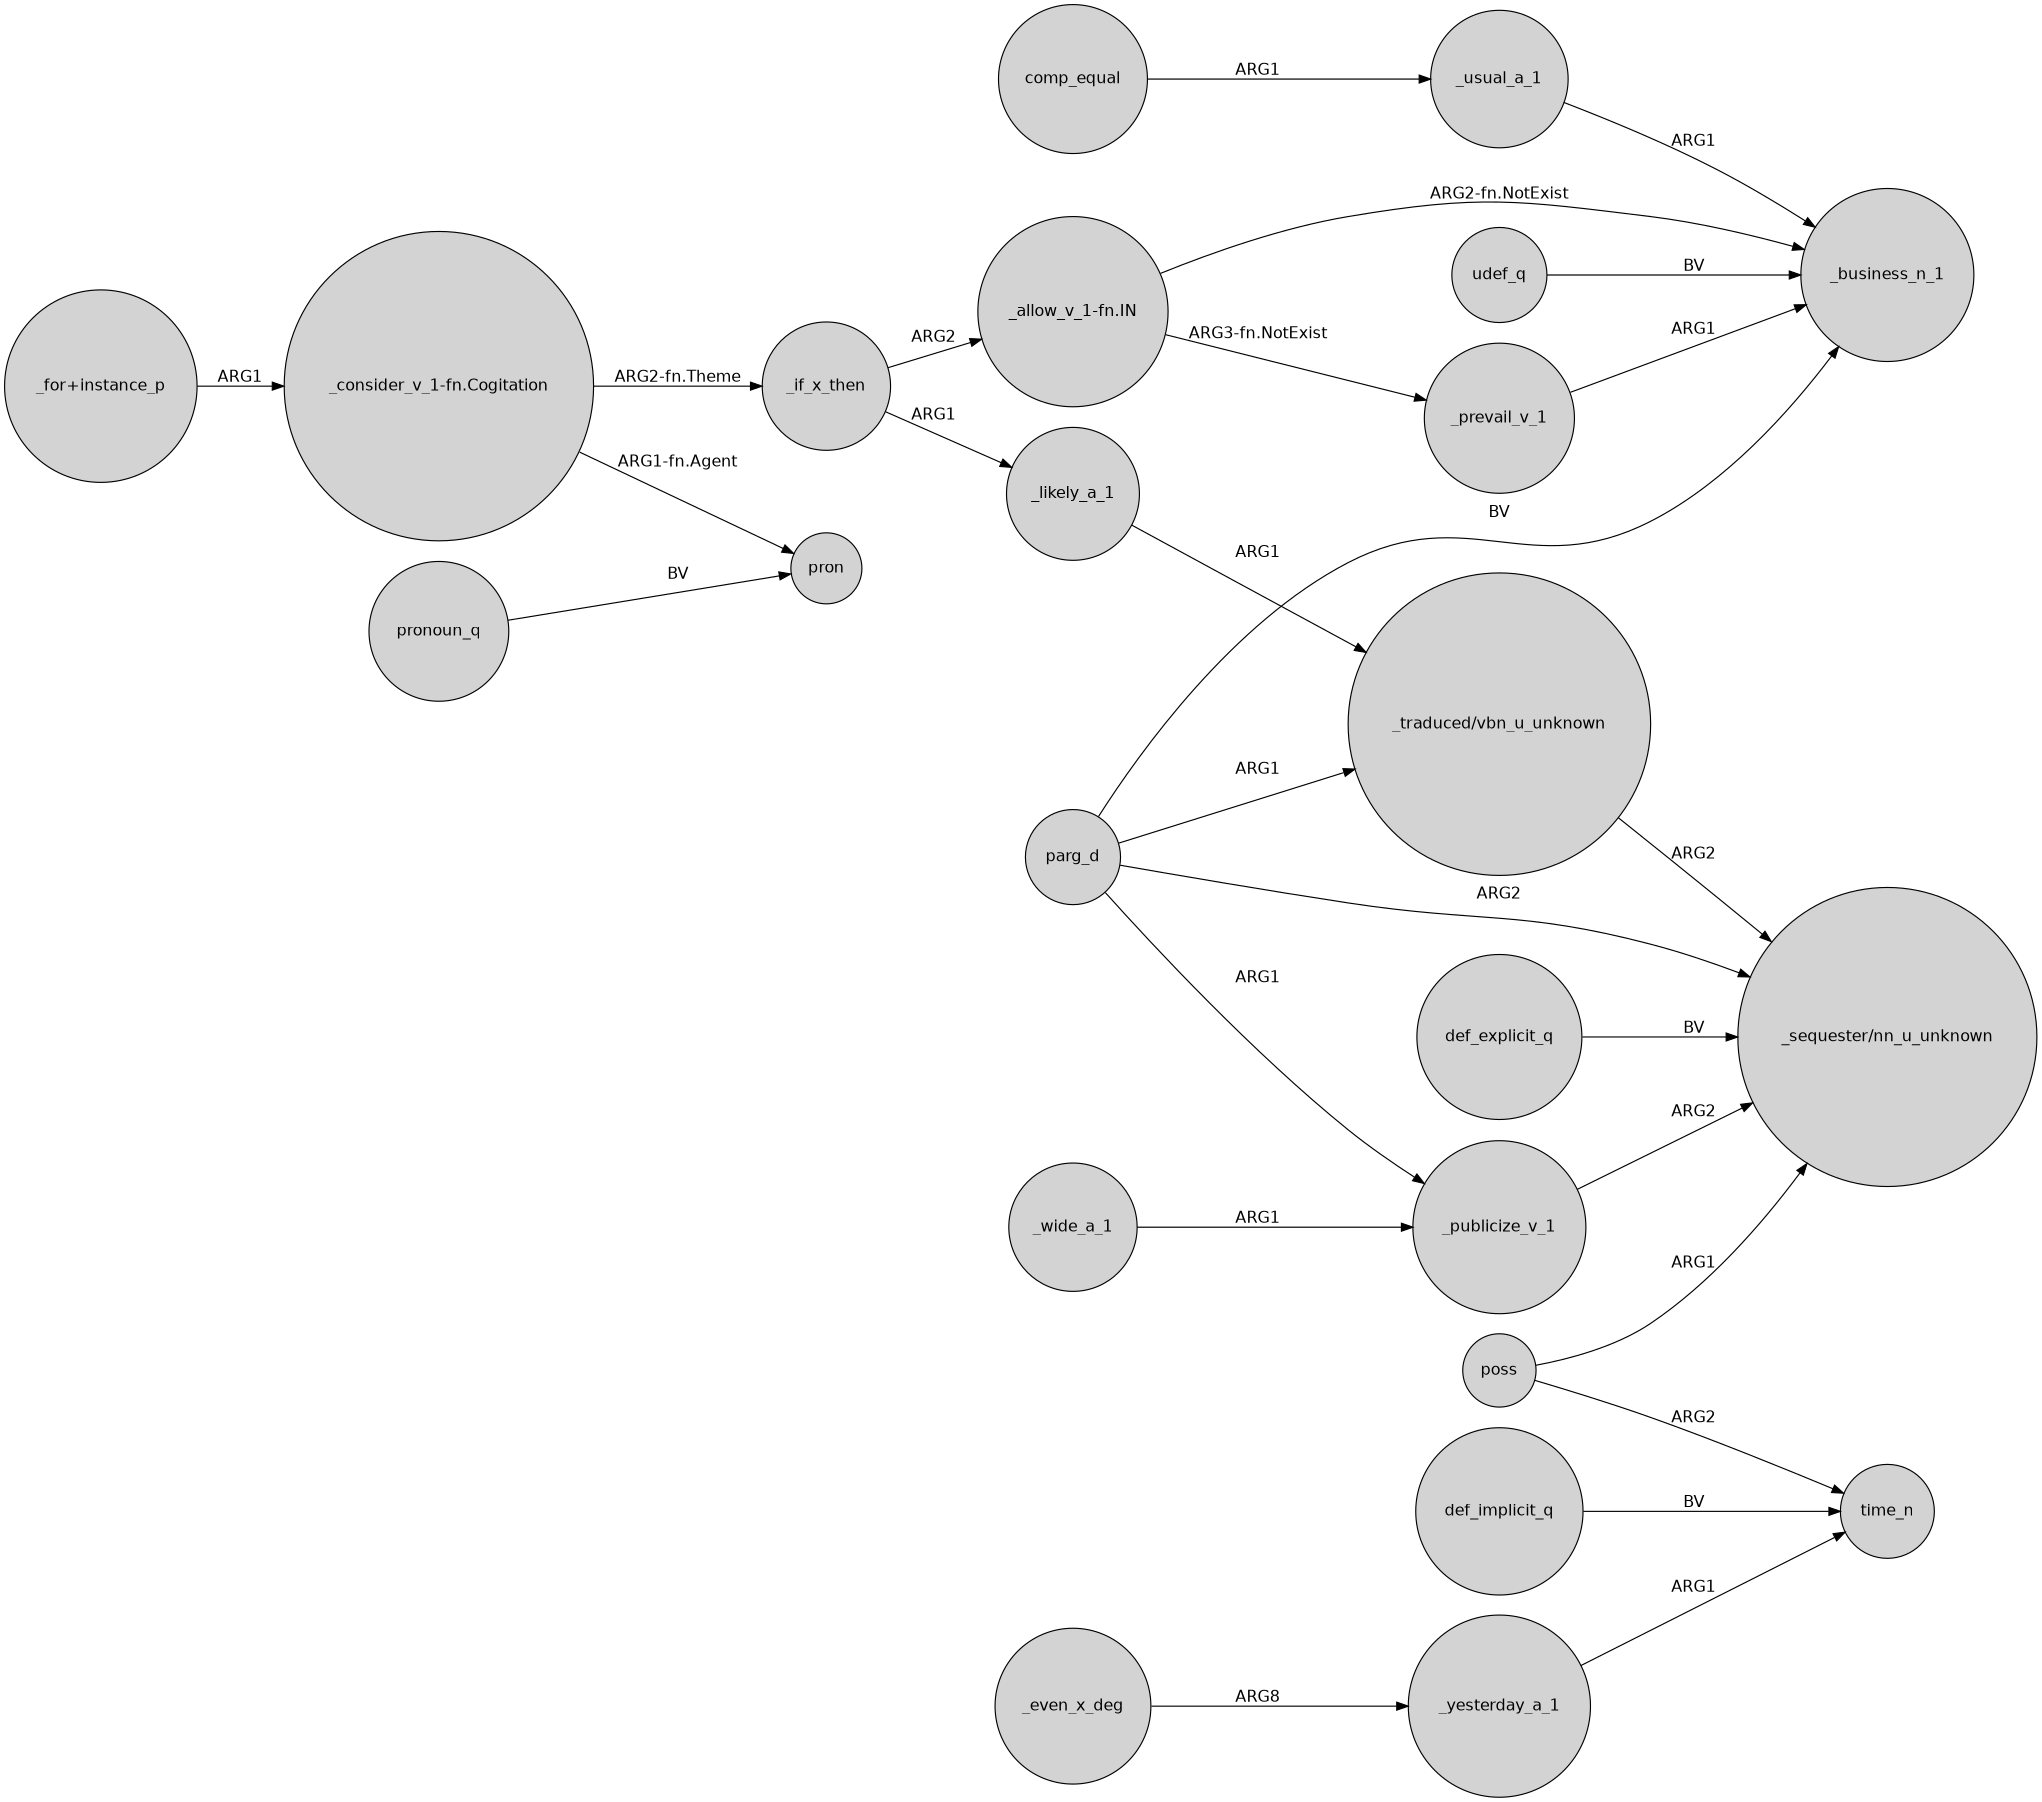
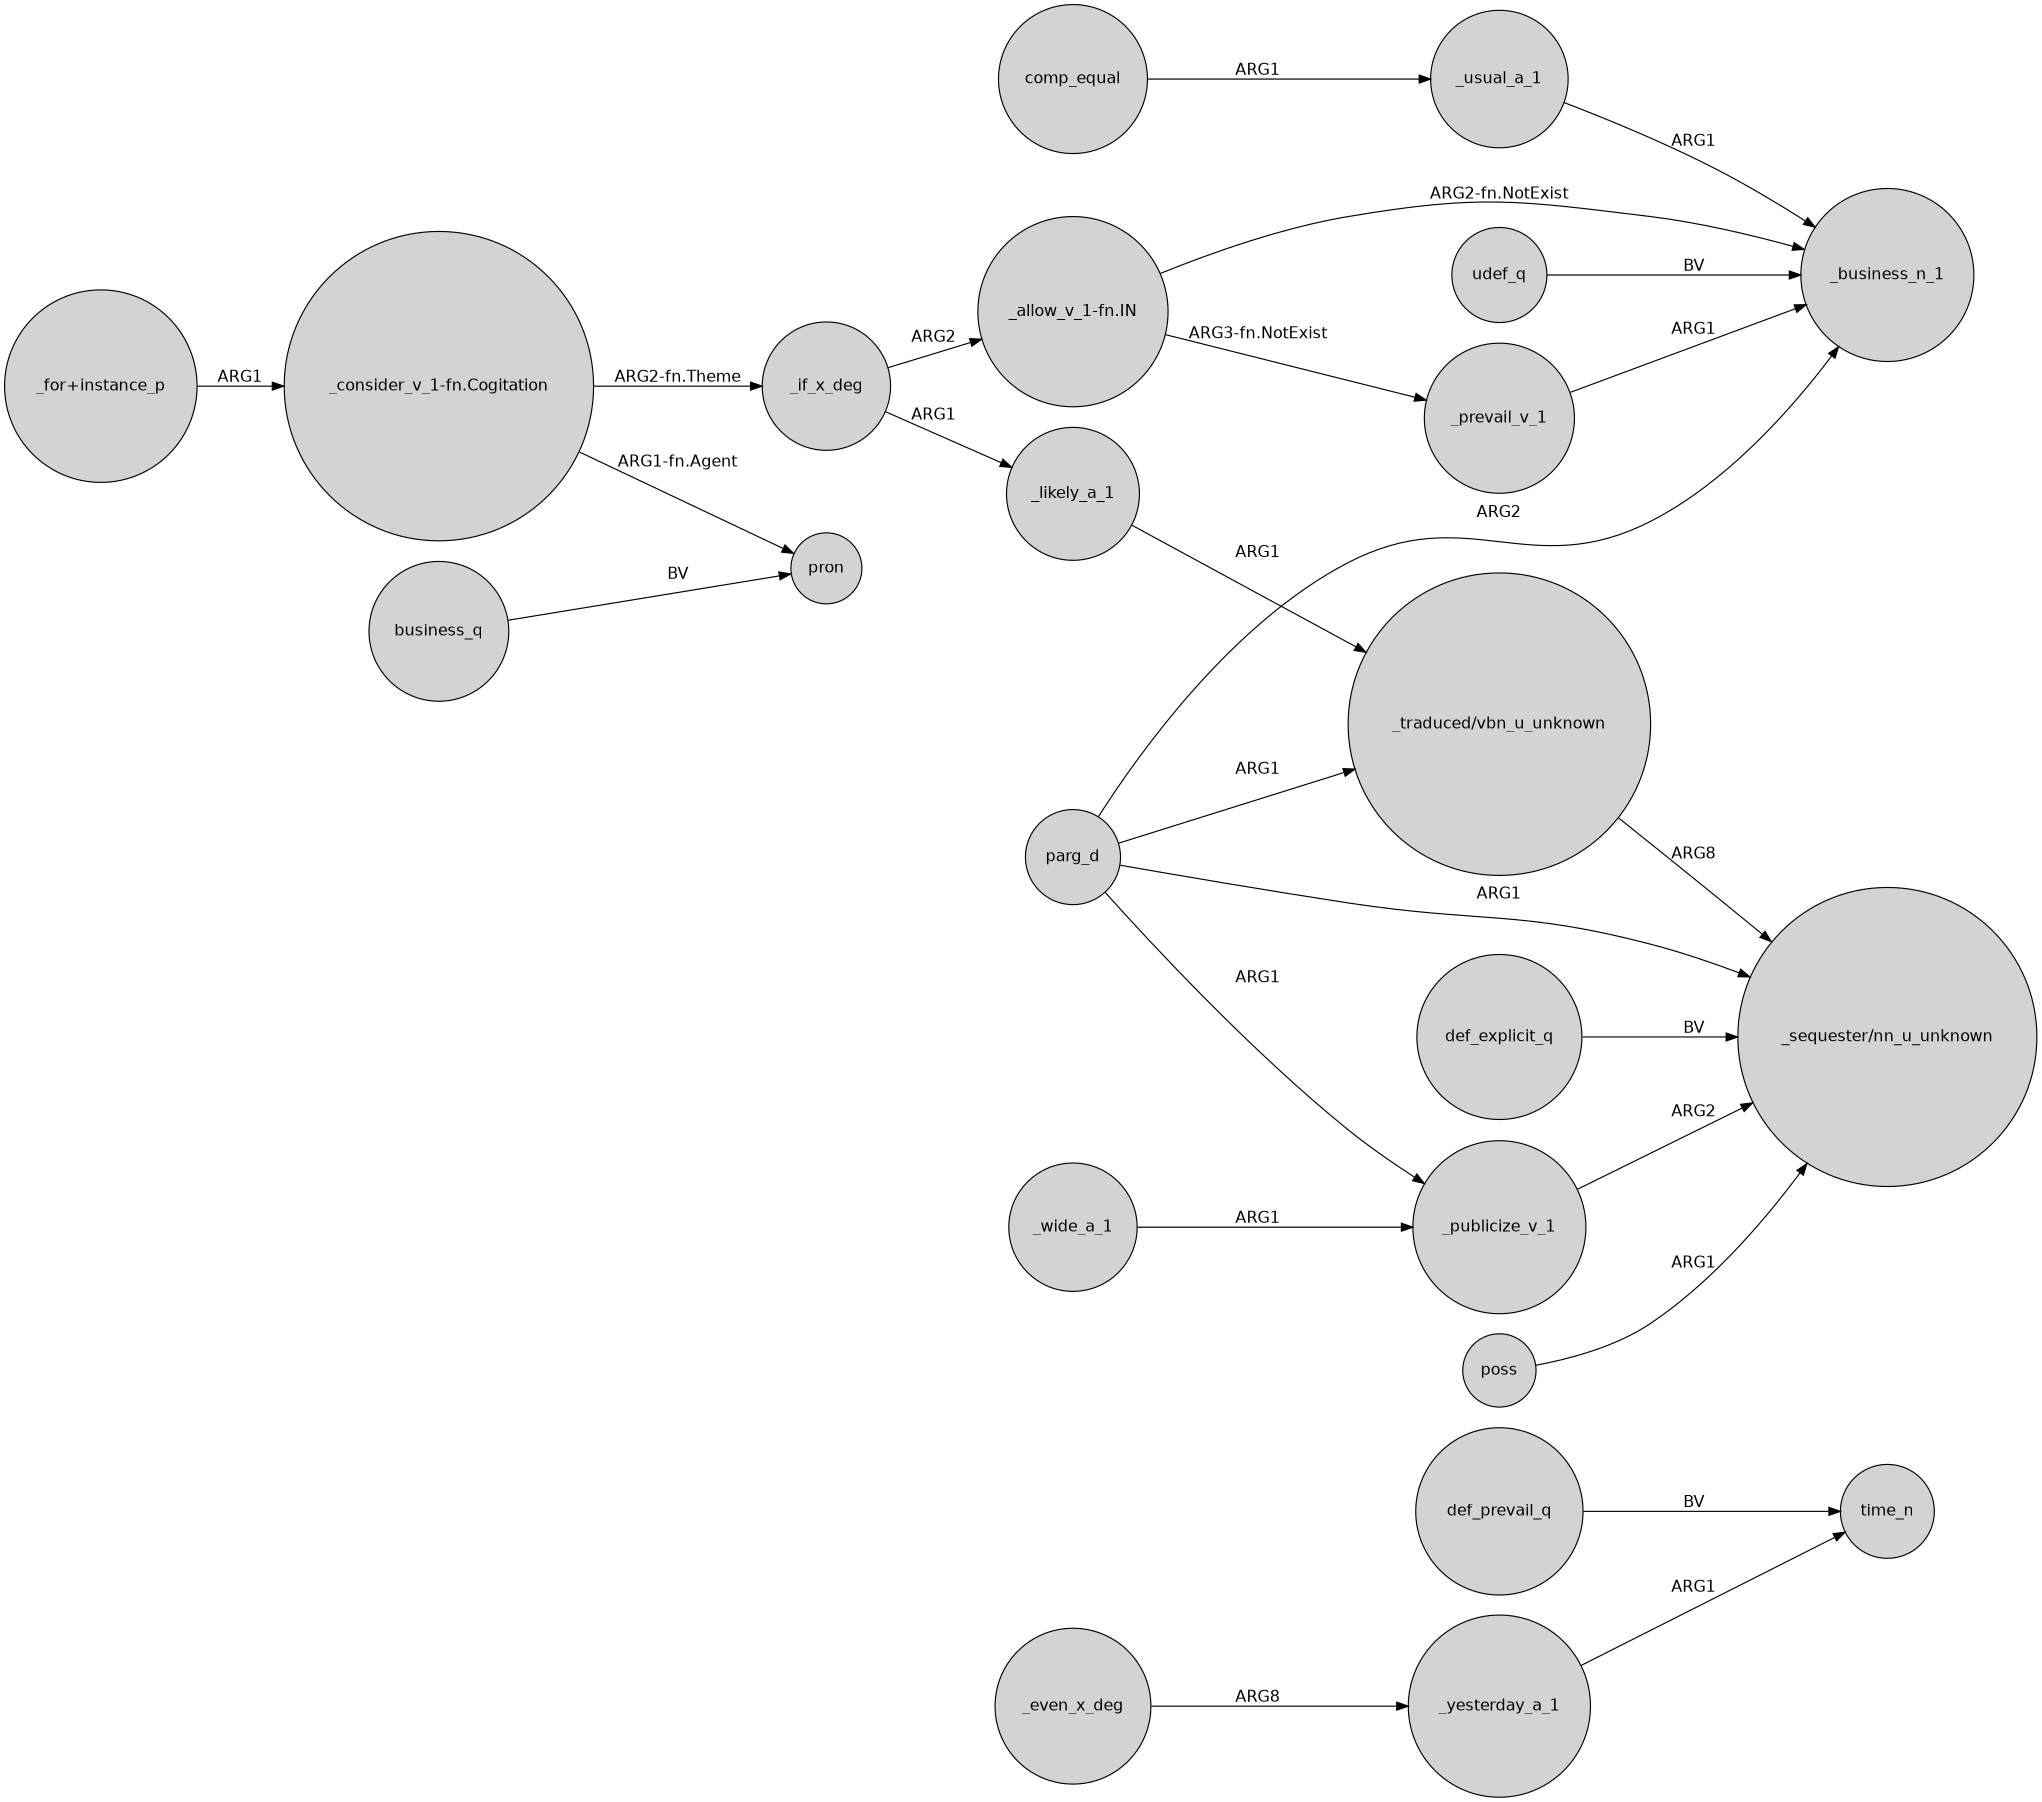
node "_if_x_then": label "_if_x_then" -> "_if_x_deg"
edge "parg_d" -> "_business_n_1": label "BV" -> "ARG2"
node "pronoun_q": label "pronoun_q" -> "business_q"
edge "_traduced/vbn_u_unknown" -> "_sequester/nn_u_unknown": label "ARG2" -> "ARG8"
edge "parg_d" -> "_sequester/nn_u_unknown": label "ARG2" -> "ARG1"
edge "poss" -> "time_n": removed, label "ARG2"
node "def_implicit_q": label "def_implicit_q" -> "def_prevail_q"
